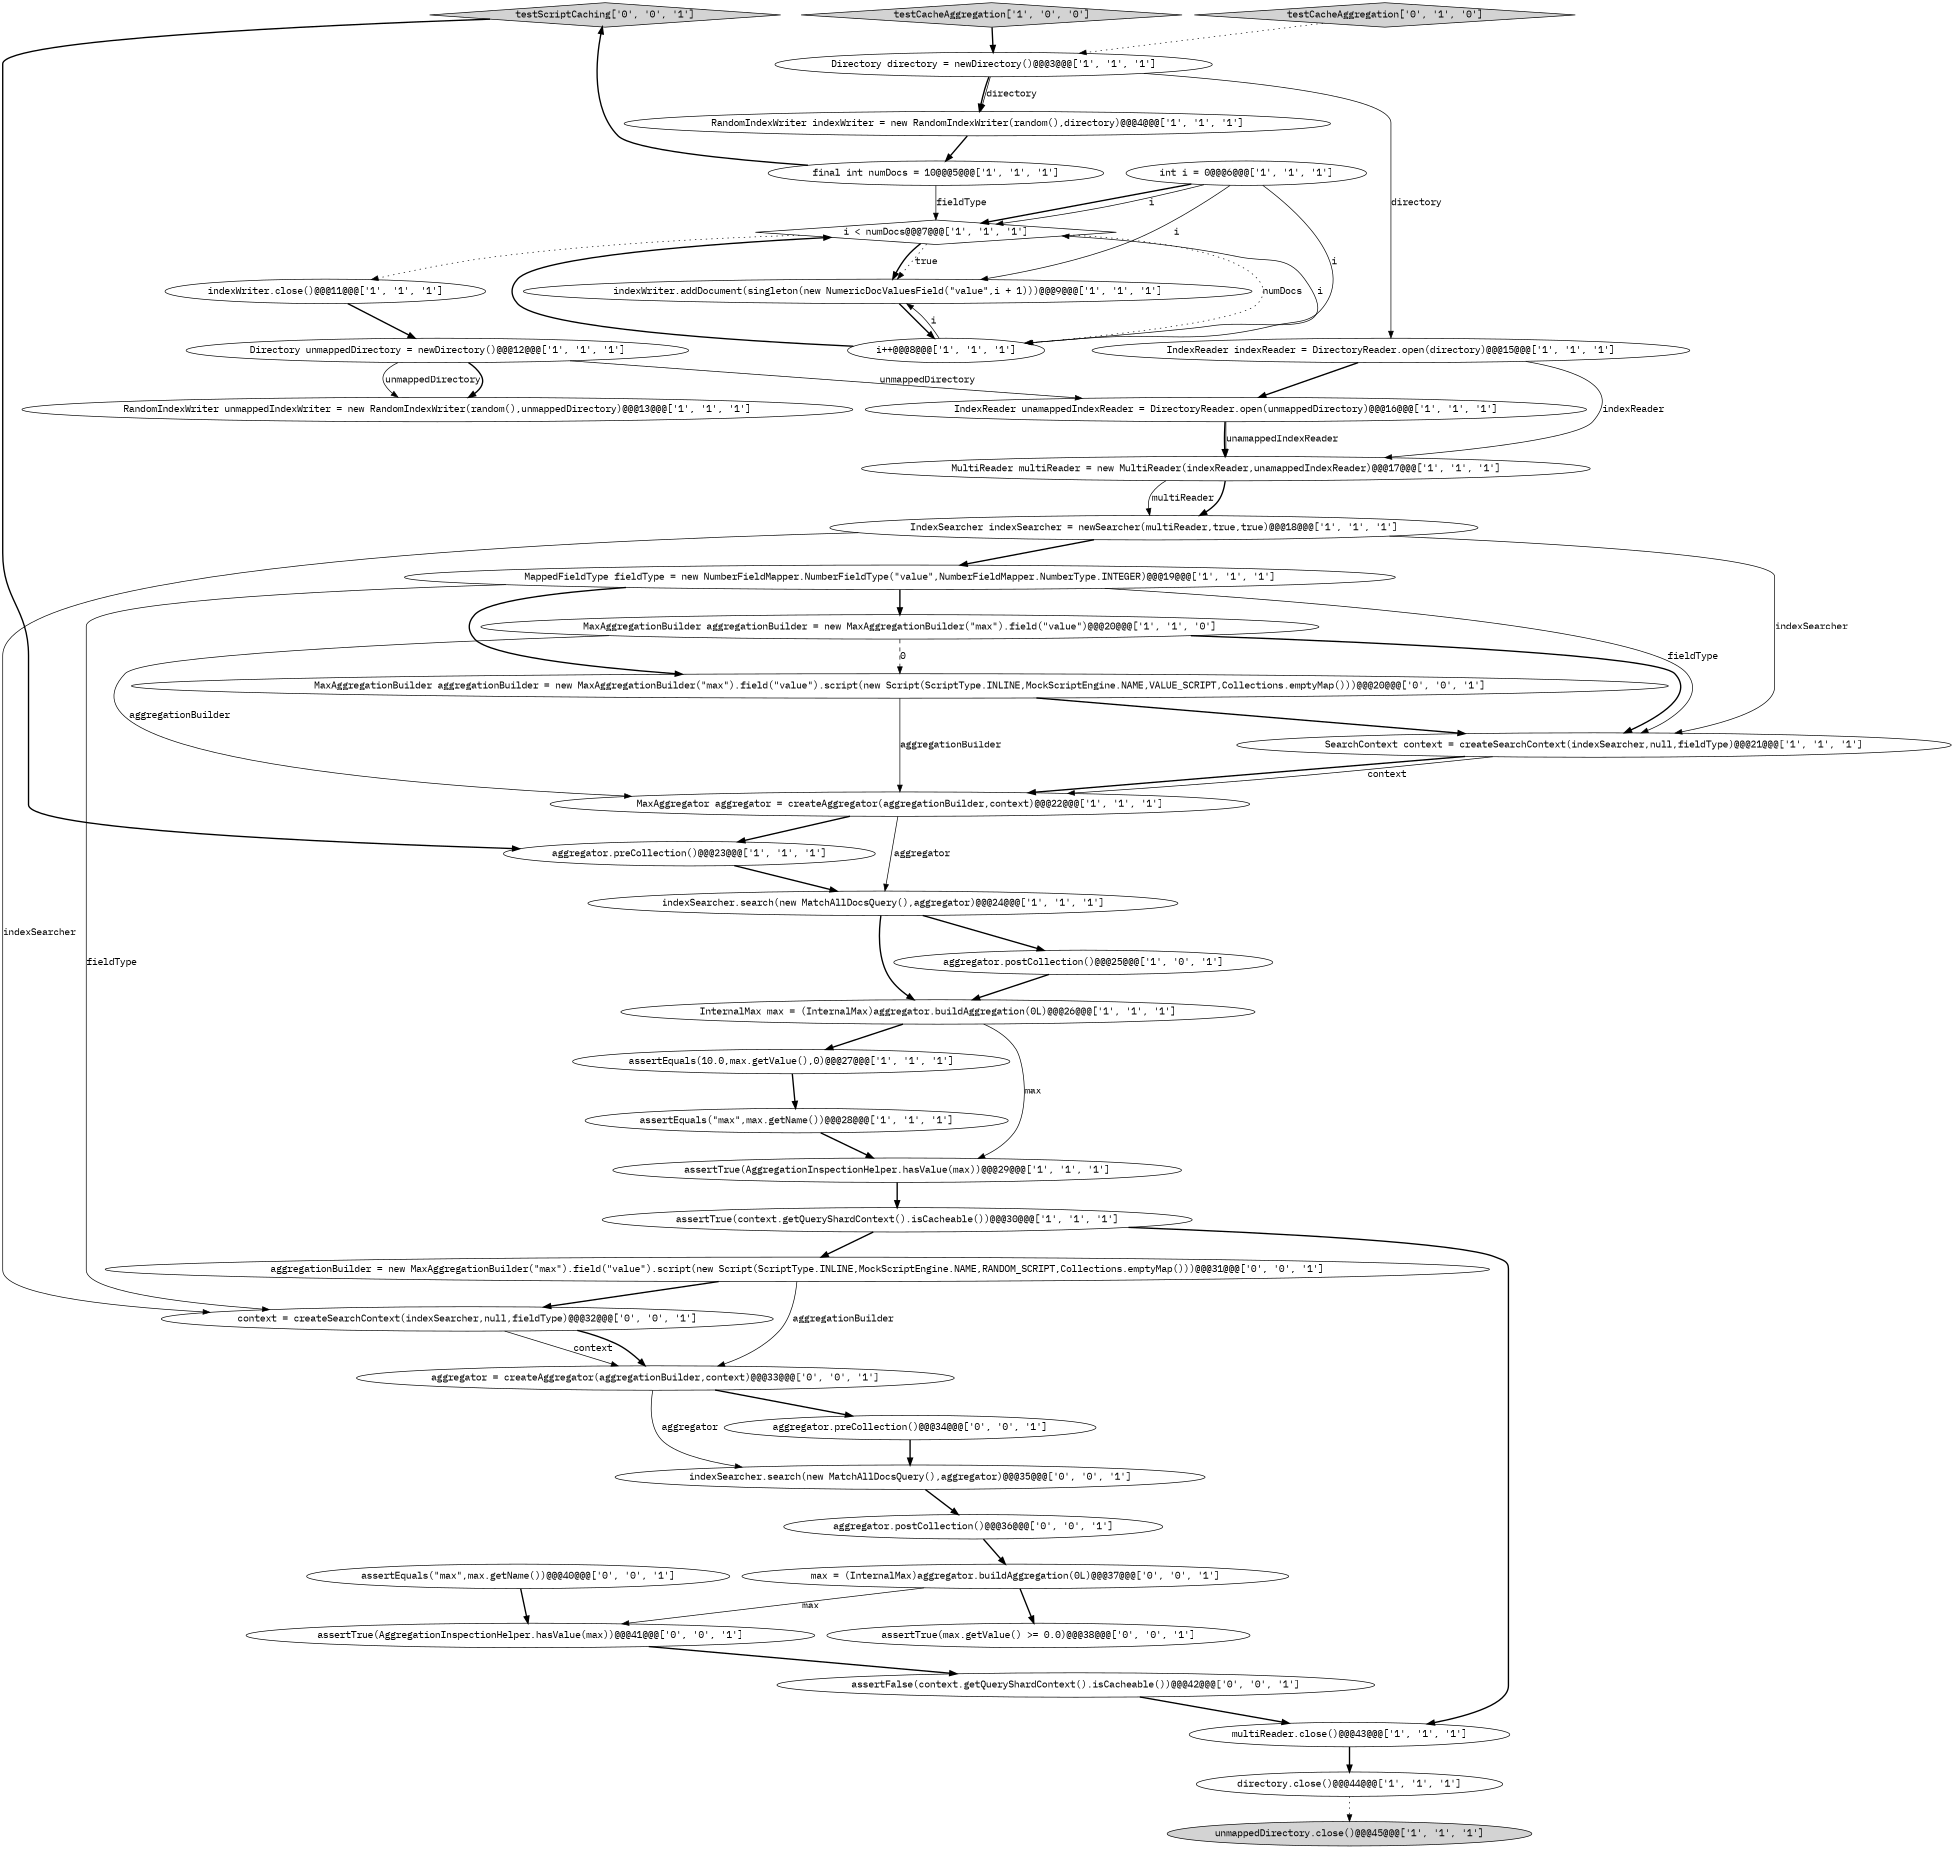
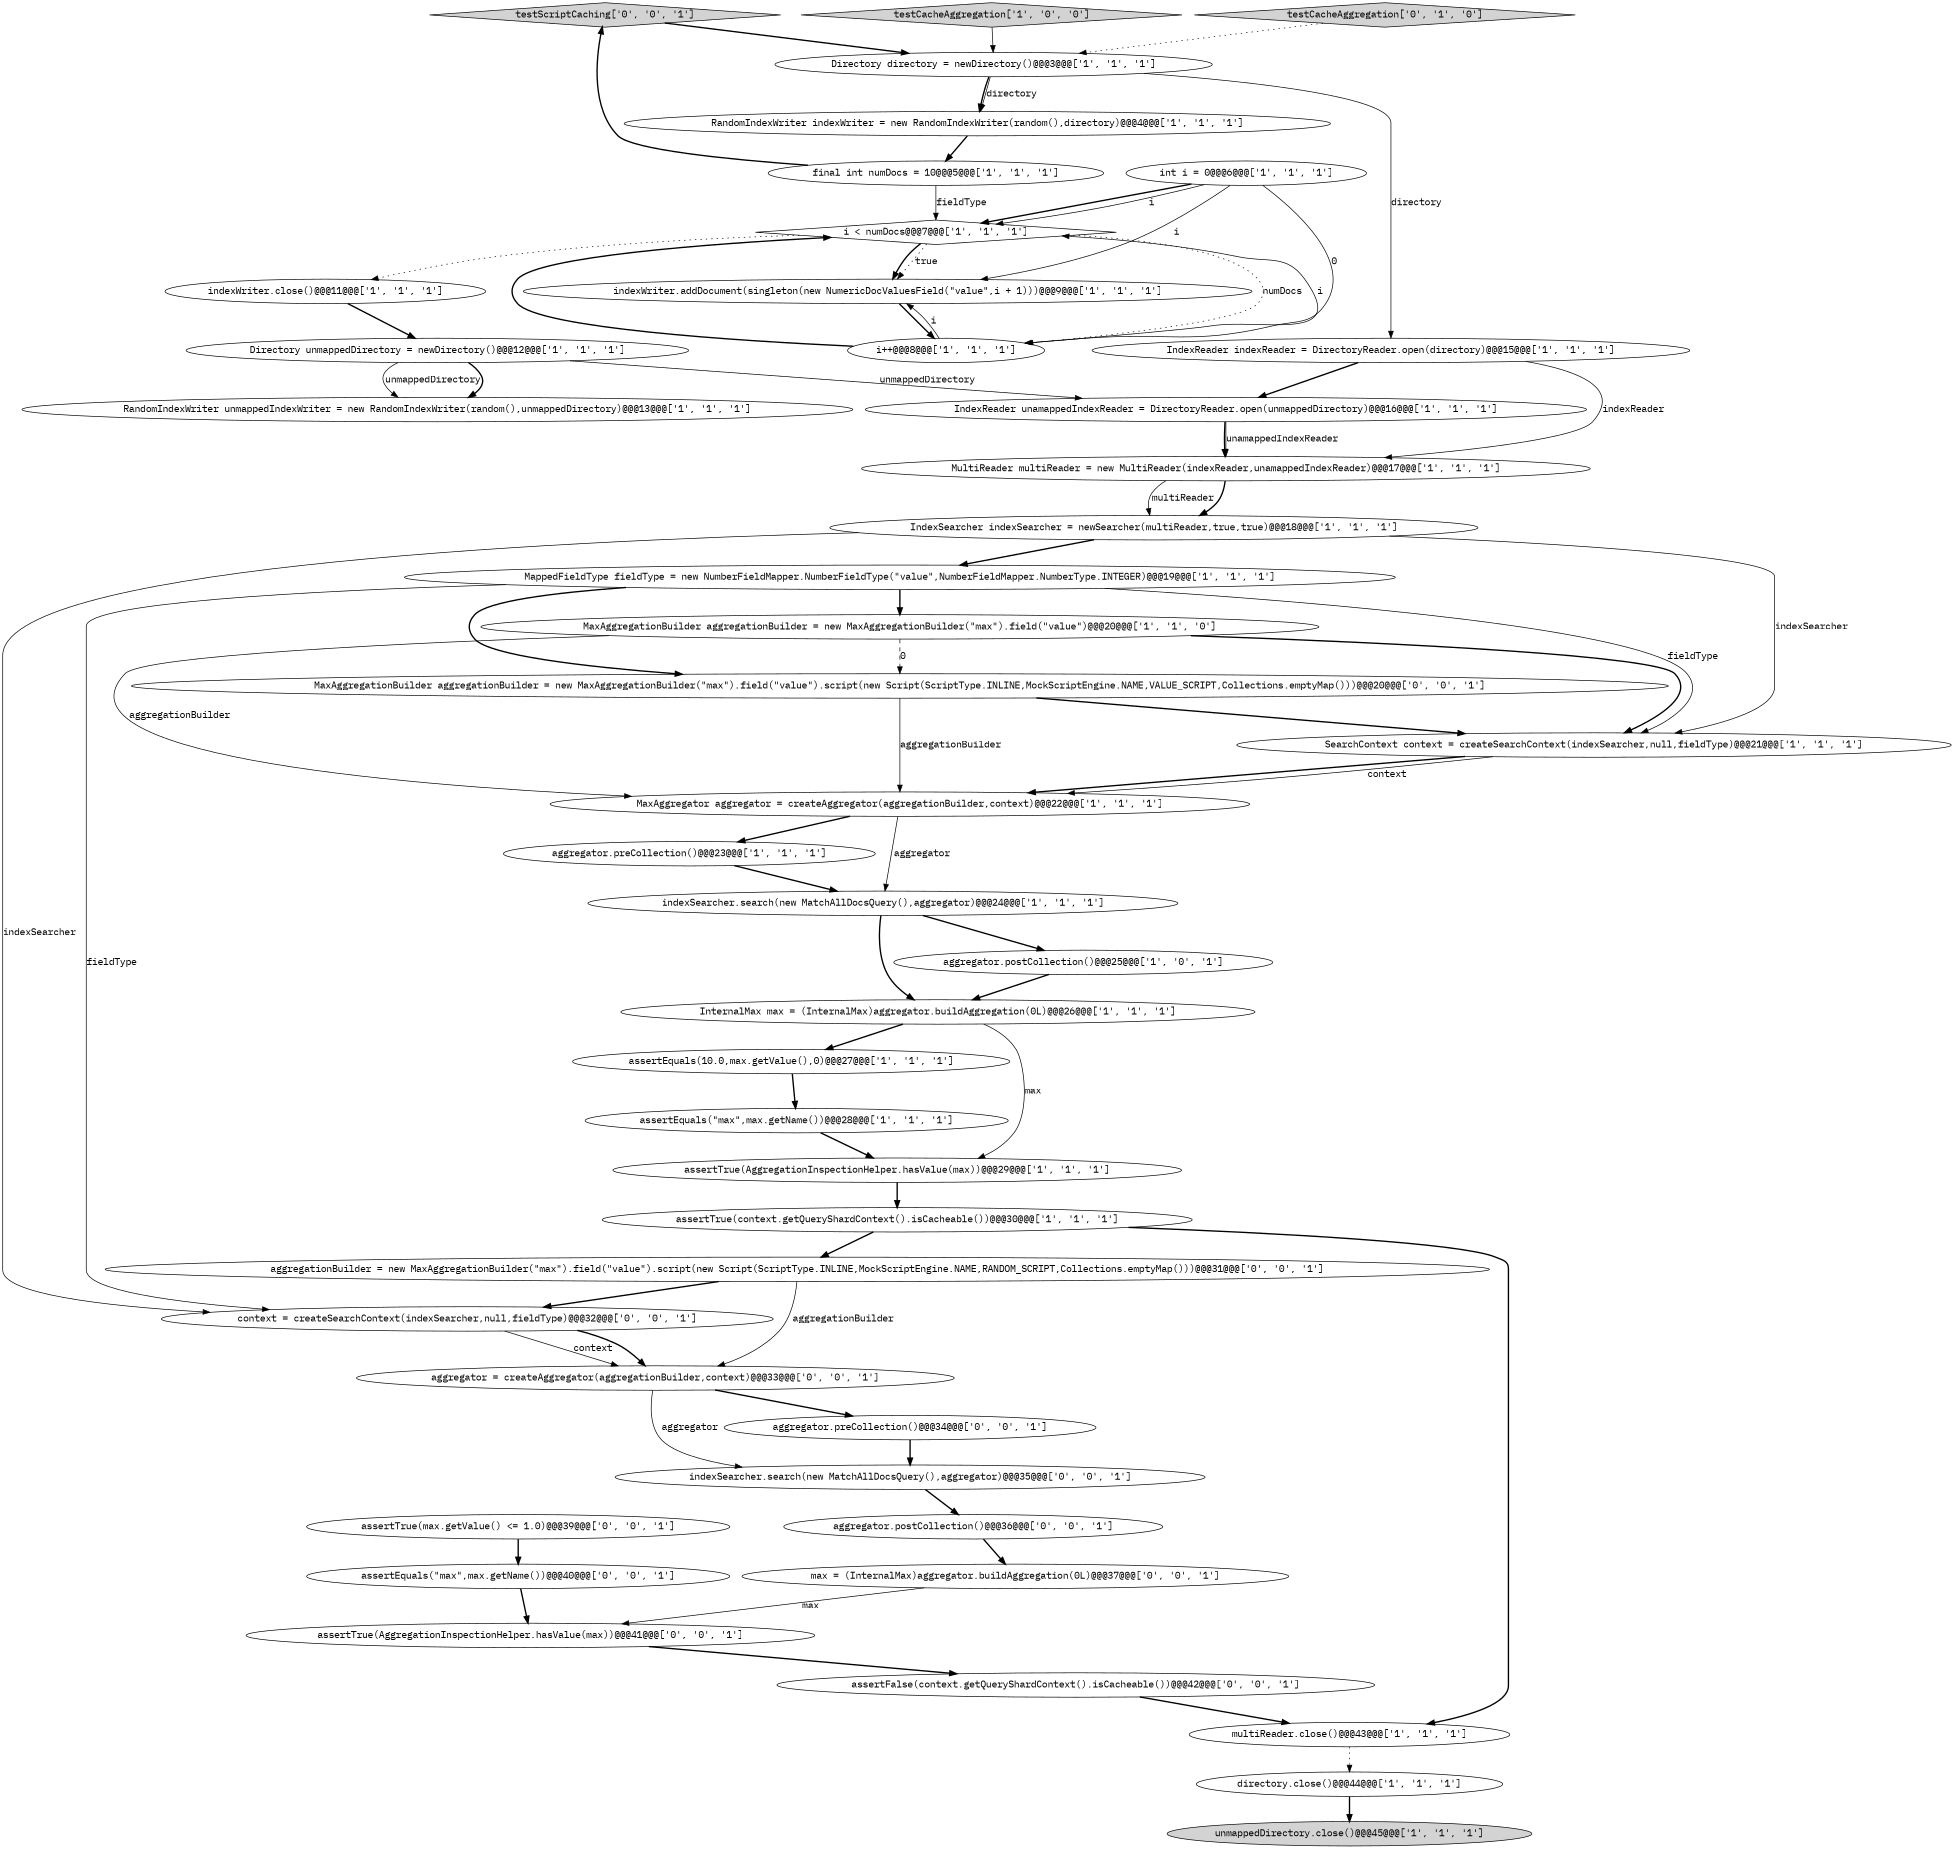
edge "testCacheAggregation['1', '0', '0']" -> "Directory directory = newDirectory()@@@3@@@['1', '1', '1']": style bold -> solid
edge "int i = 0@@@6@@@['1', '1', '1']" -> "i++@@@8@@@['1', '1', '1']": label "i" -> "0"
edge "testScriptCaching['0', '0', '1']" -> "aggregator.preCollection()@@@23@@@['1', '1', '1']": now "testScriptCaching['0', '0', '1']" -> "Directory directory = newDirectory()@@@3@@@['1', '1', '1']"
node "assertTrue(max.getValue() <= 1.0)@@@39@@@['0', '0', '1']": added
node "assertTrue(max.getValue() >= 0.0)@@@38@@@['0', '0', '1']": removed
edge "multiReader.close()@@@43@@@['1', '1', '1']" -> "directory.close()@@@44@@@['1', '1', '1']": style bold -> dotted
edge "directory.close()@@@44@@@['1', '1', '1']" -> "unmappedDirectory.close()@@@45@@@['1', '1', '1']": style dotted -> bold
